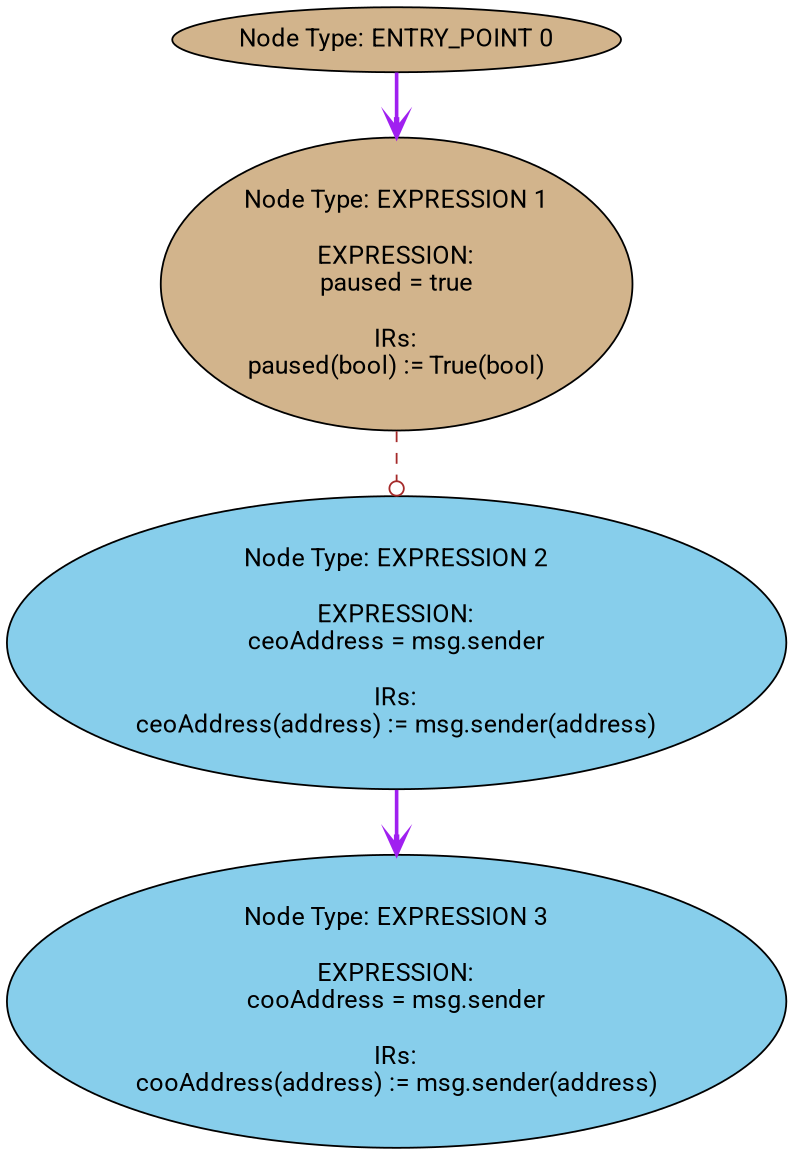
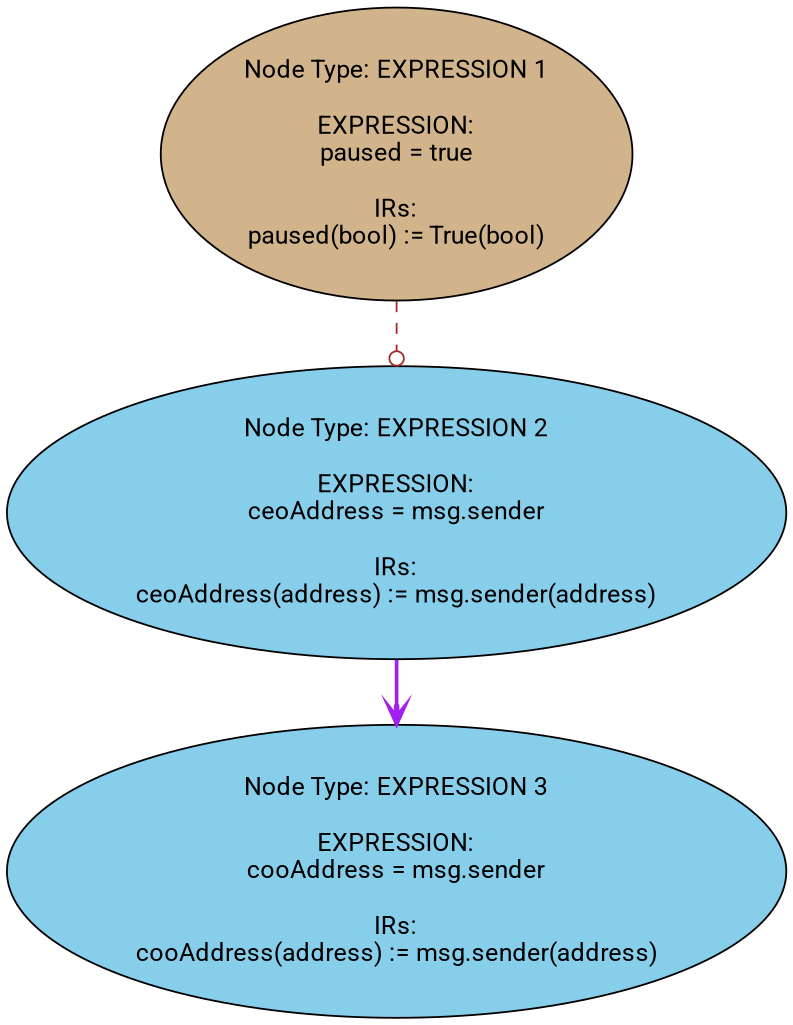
node "Node Type: ENTRY_POINT 0": removed
